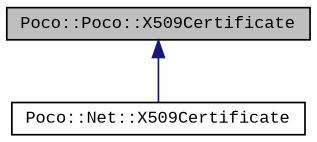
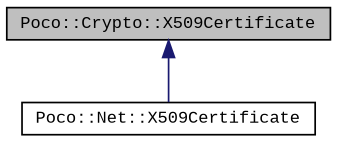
node "Poco::Poco::X509Certificate": label "Poco::Poco::X509Certificate" -> "Poco::Crypto::X509Certificate"
